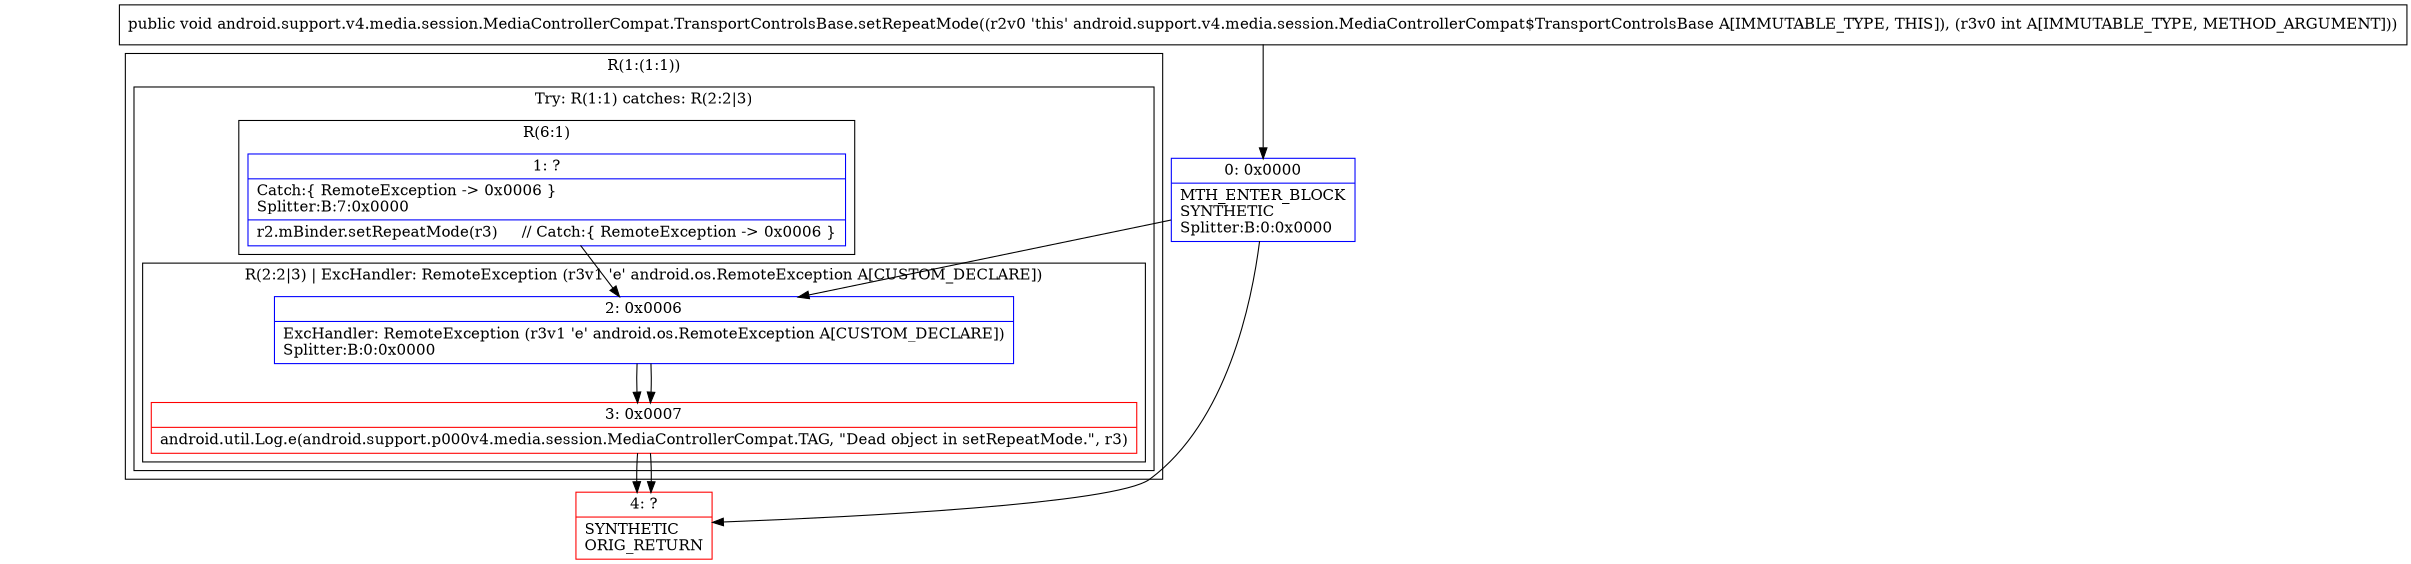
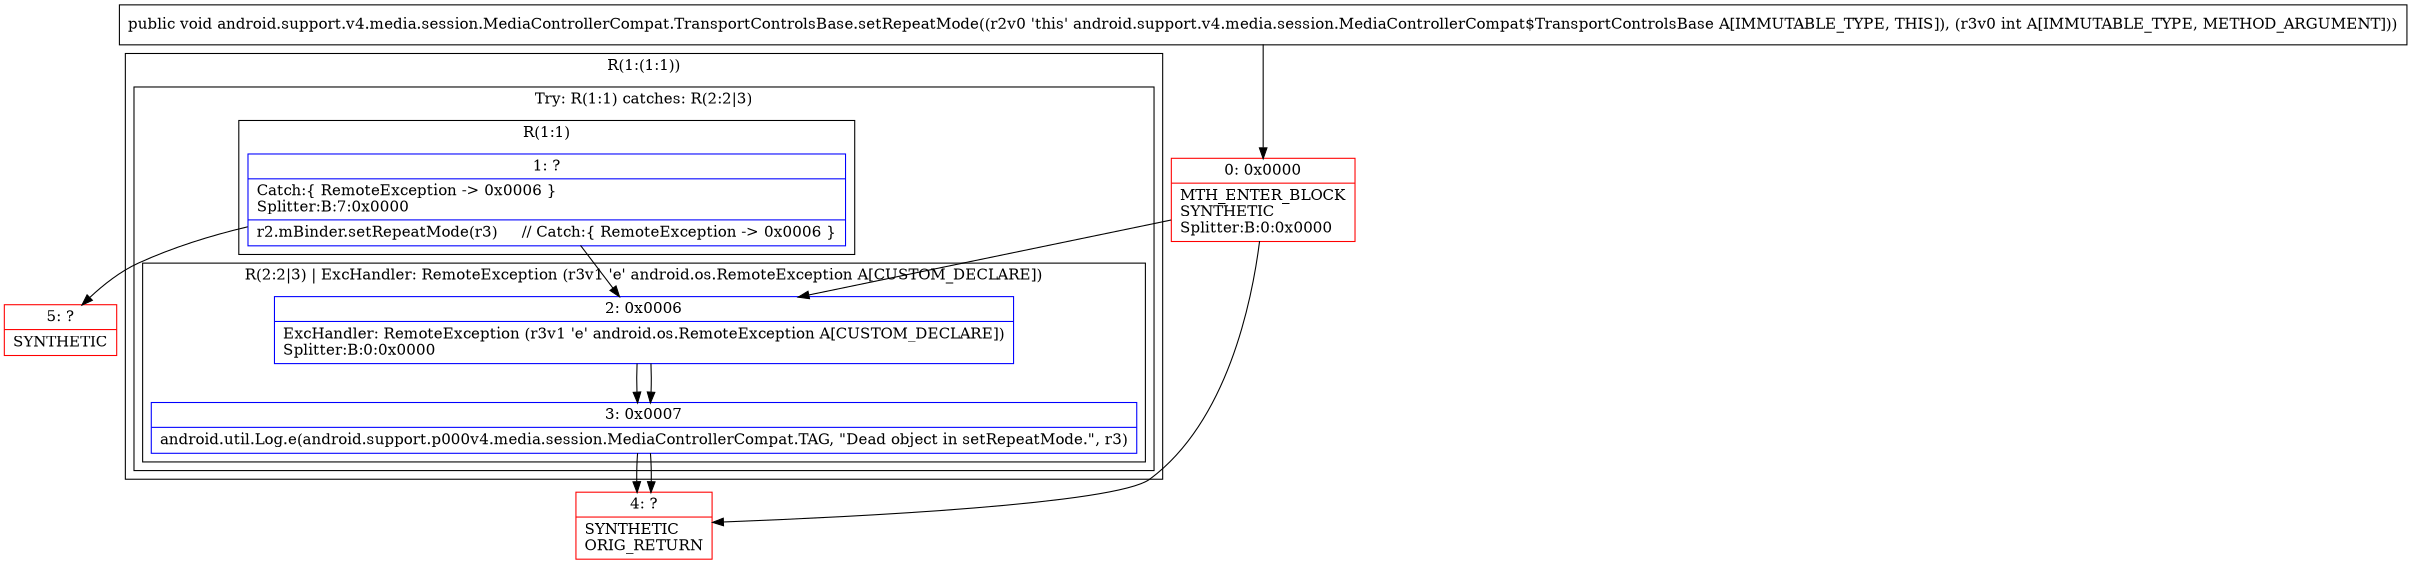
cluster "R(6:1)": label "R(6:1)" -> "R(1:1)"
node "0: 0x0000": color blue -> red
node "5: ?": added
node "3: 0x0007": color red -> blue
